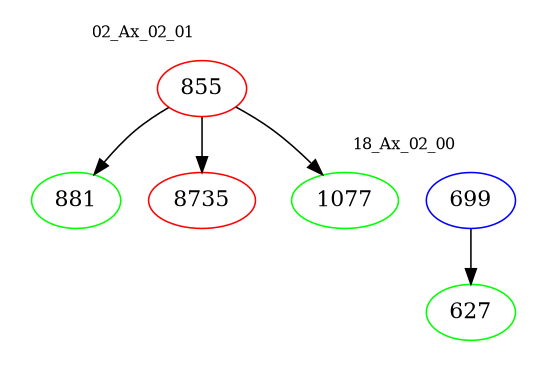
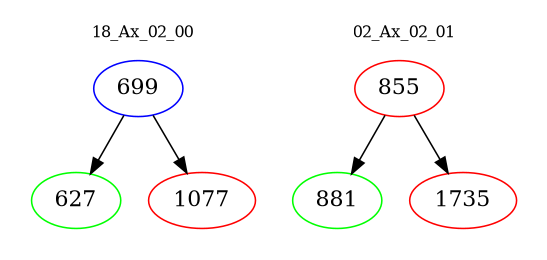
edge "855" -> "1077": now "699" -> "1077"
node "8735": label "8735" -> "1735"
node "1077": color green -> red
